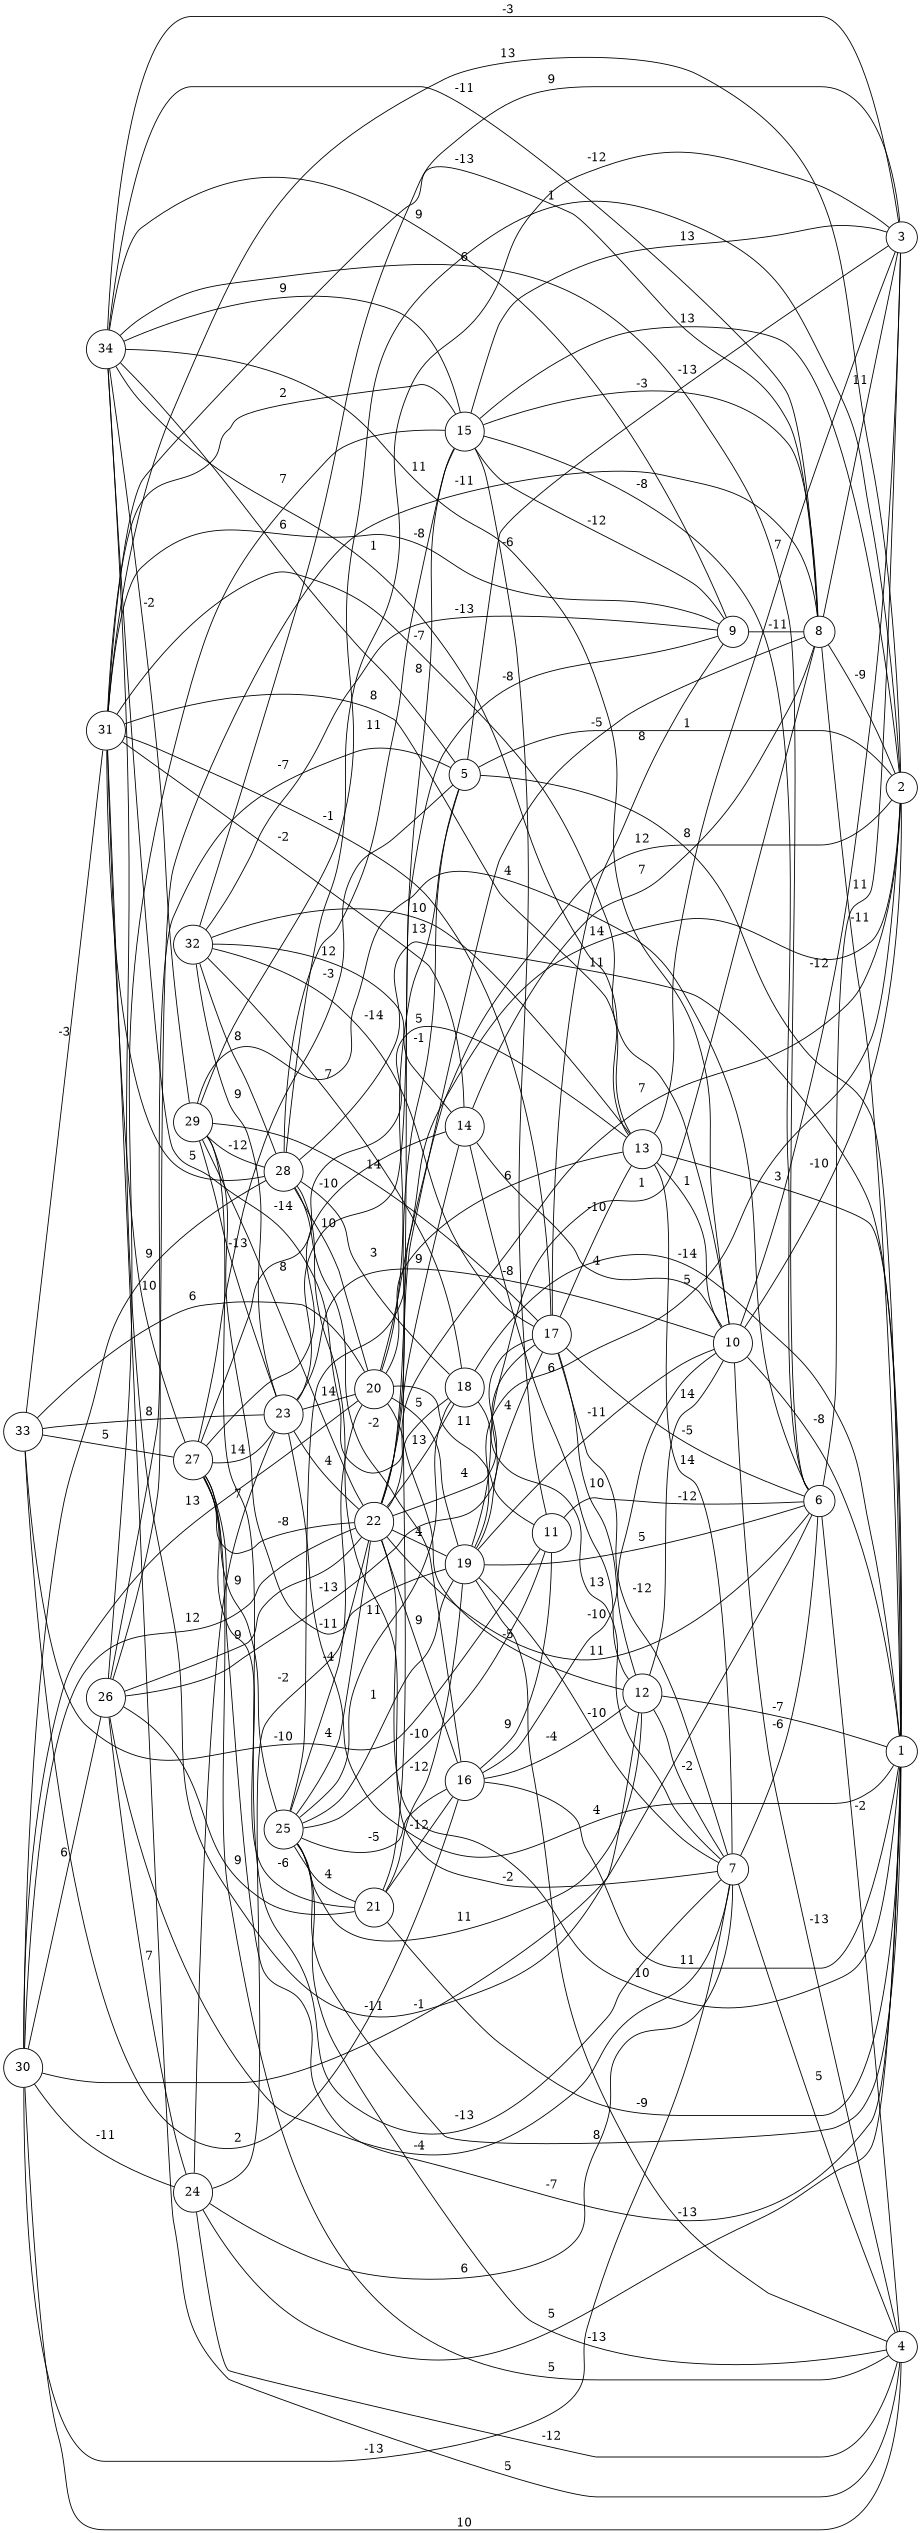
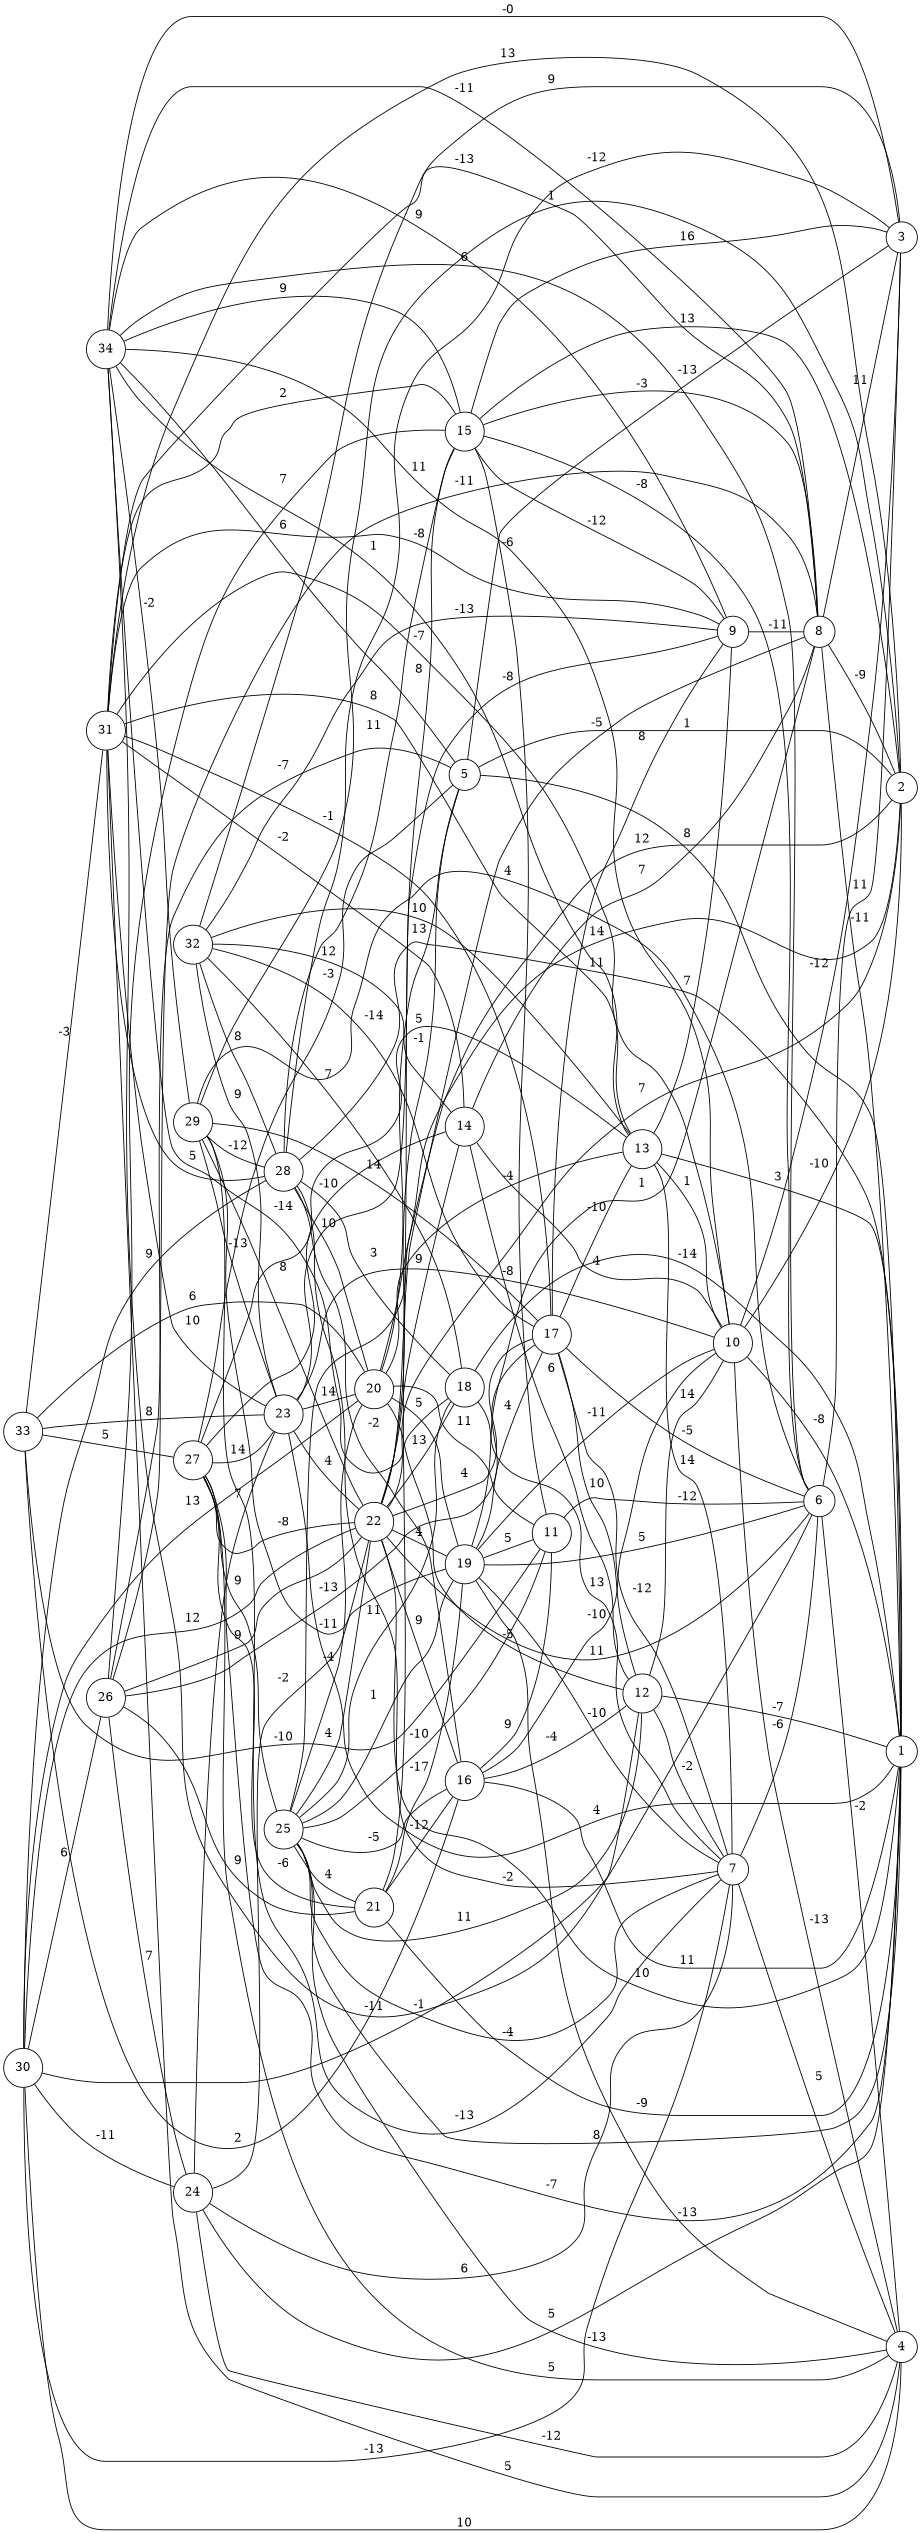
edge "3" -- "34": label "-3" -> "-0"
edge "3" -- "15": label "13" -> "16"
edge "3" -- "13": now "9" -- "13"
edge "13" -- "20": label "6" -> "-4"
edge "2" -- "19": now "11" -- "19"
edge "31" -- "27": now "31" -- "23"
edge "19" -- "21": label "-12" -> "-17"
edge "26" -- "7": now "25" -- "7"
